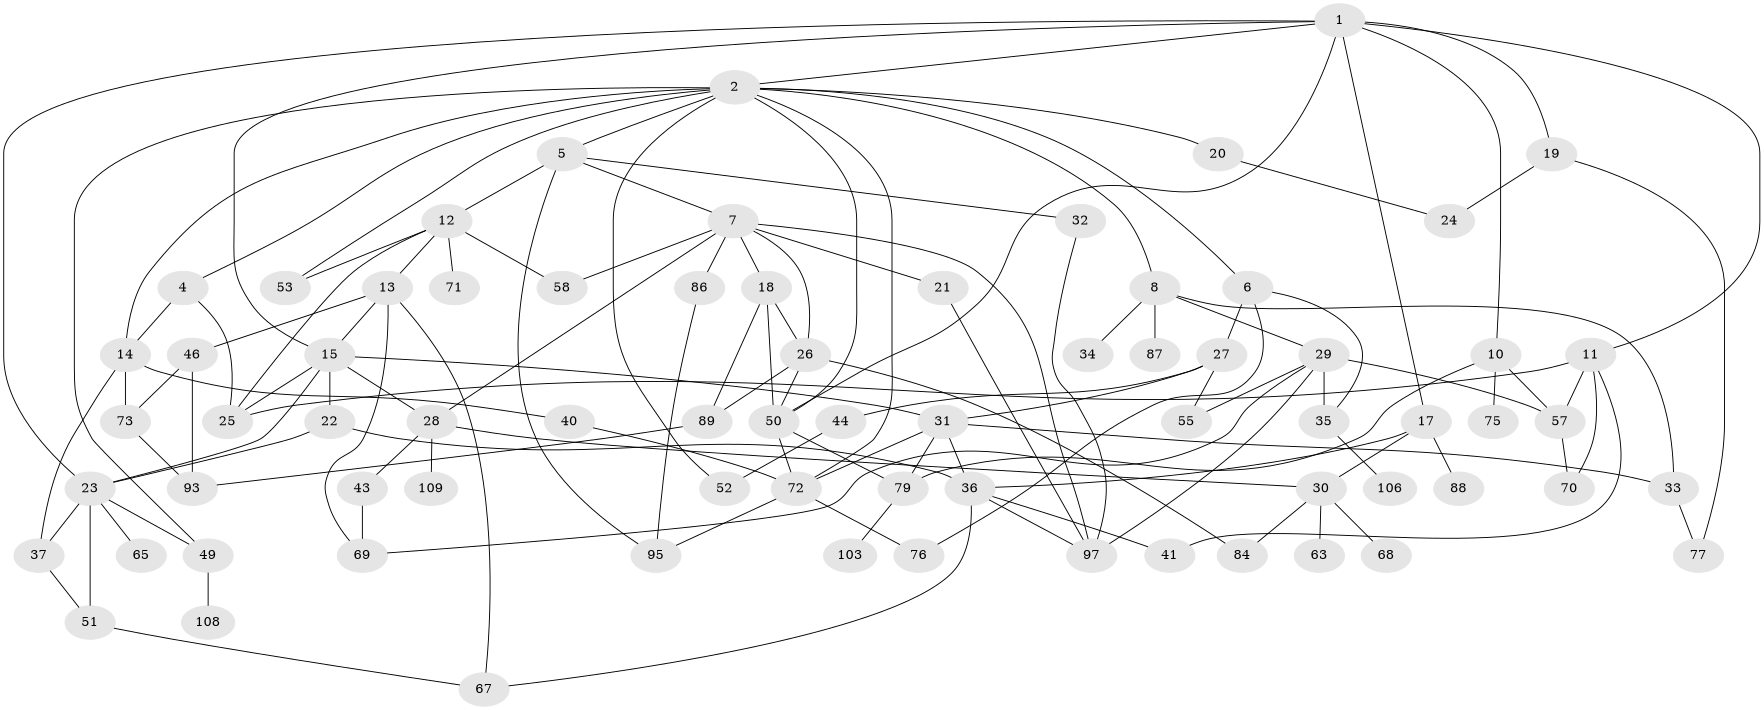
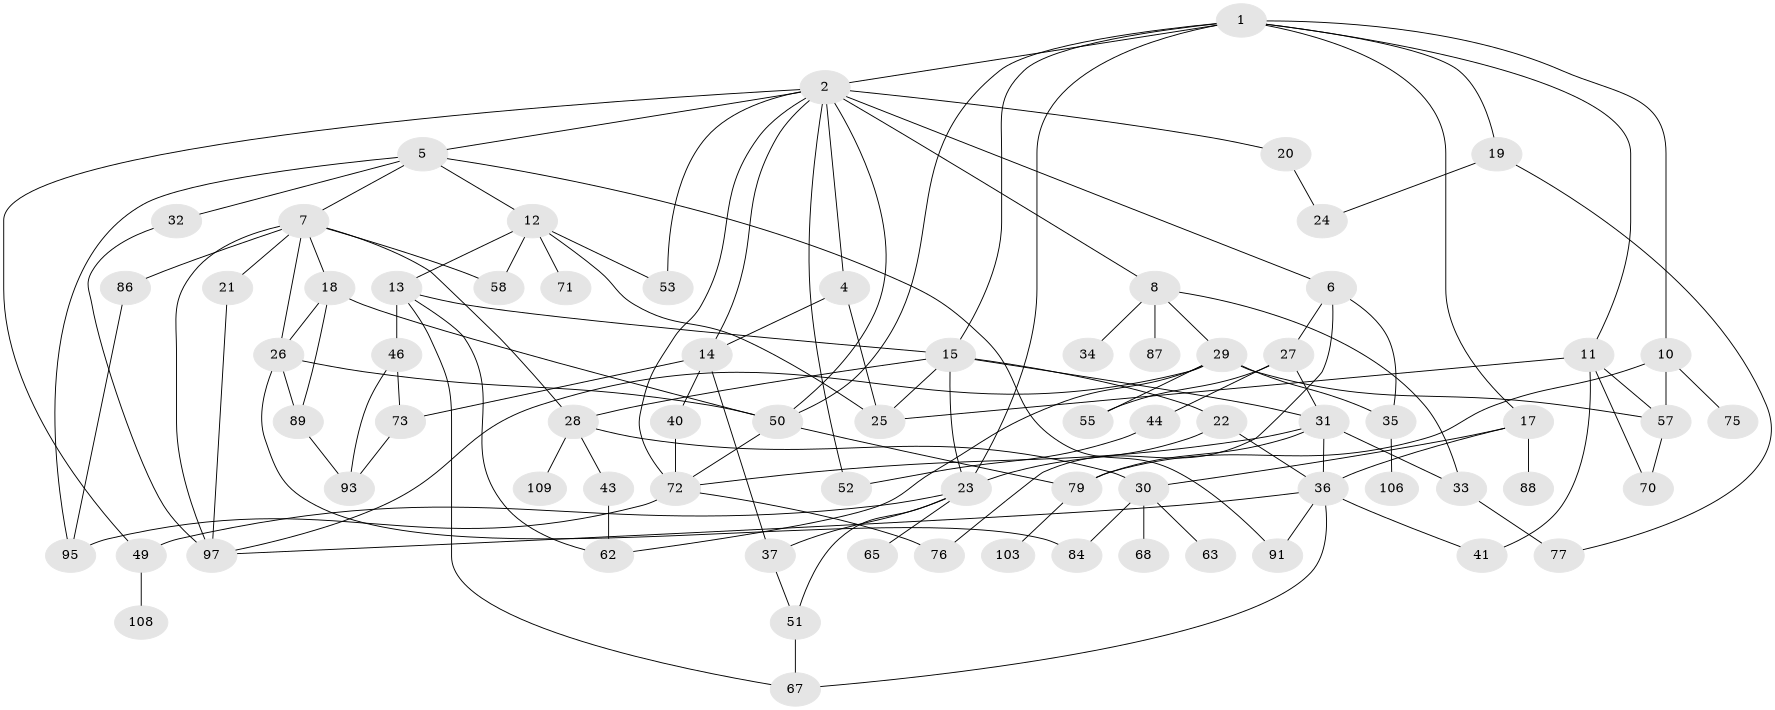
node "69": label "69" -> "62"
node "91": added
